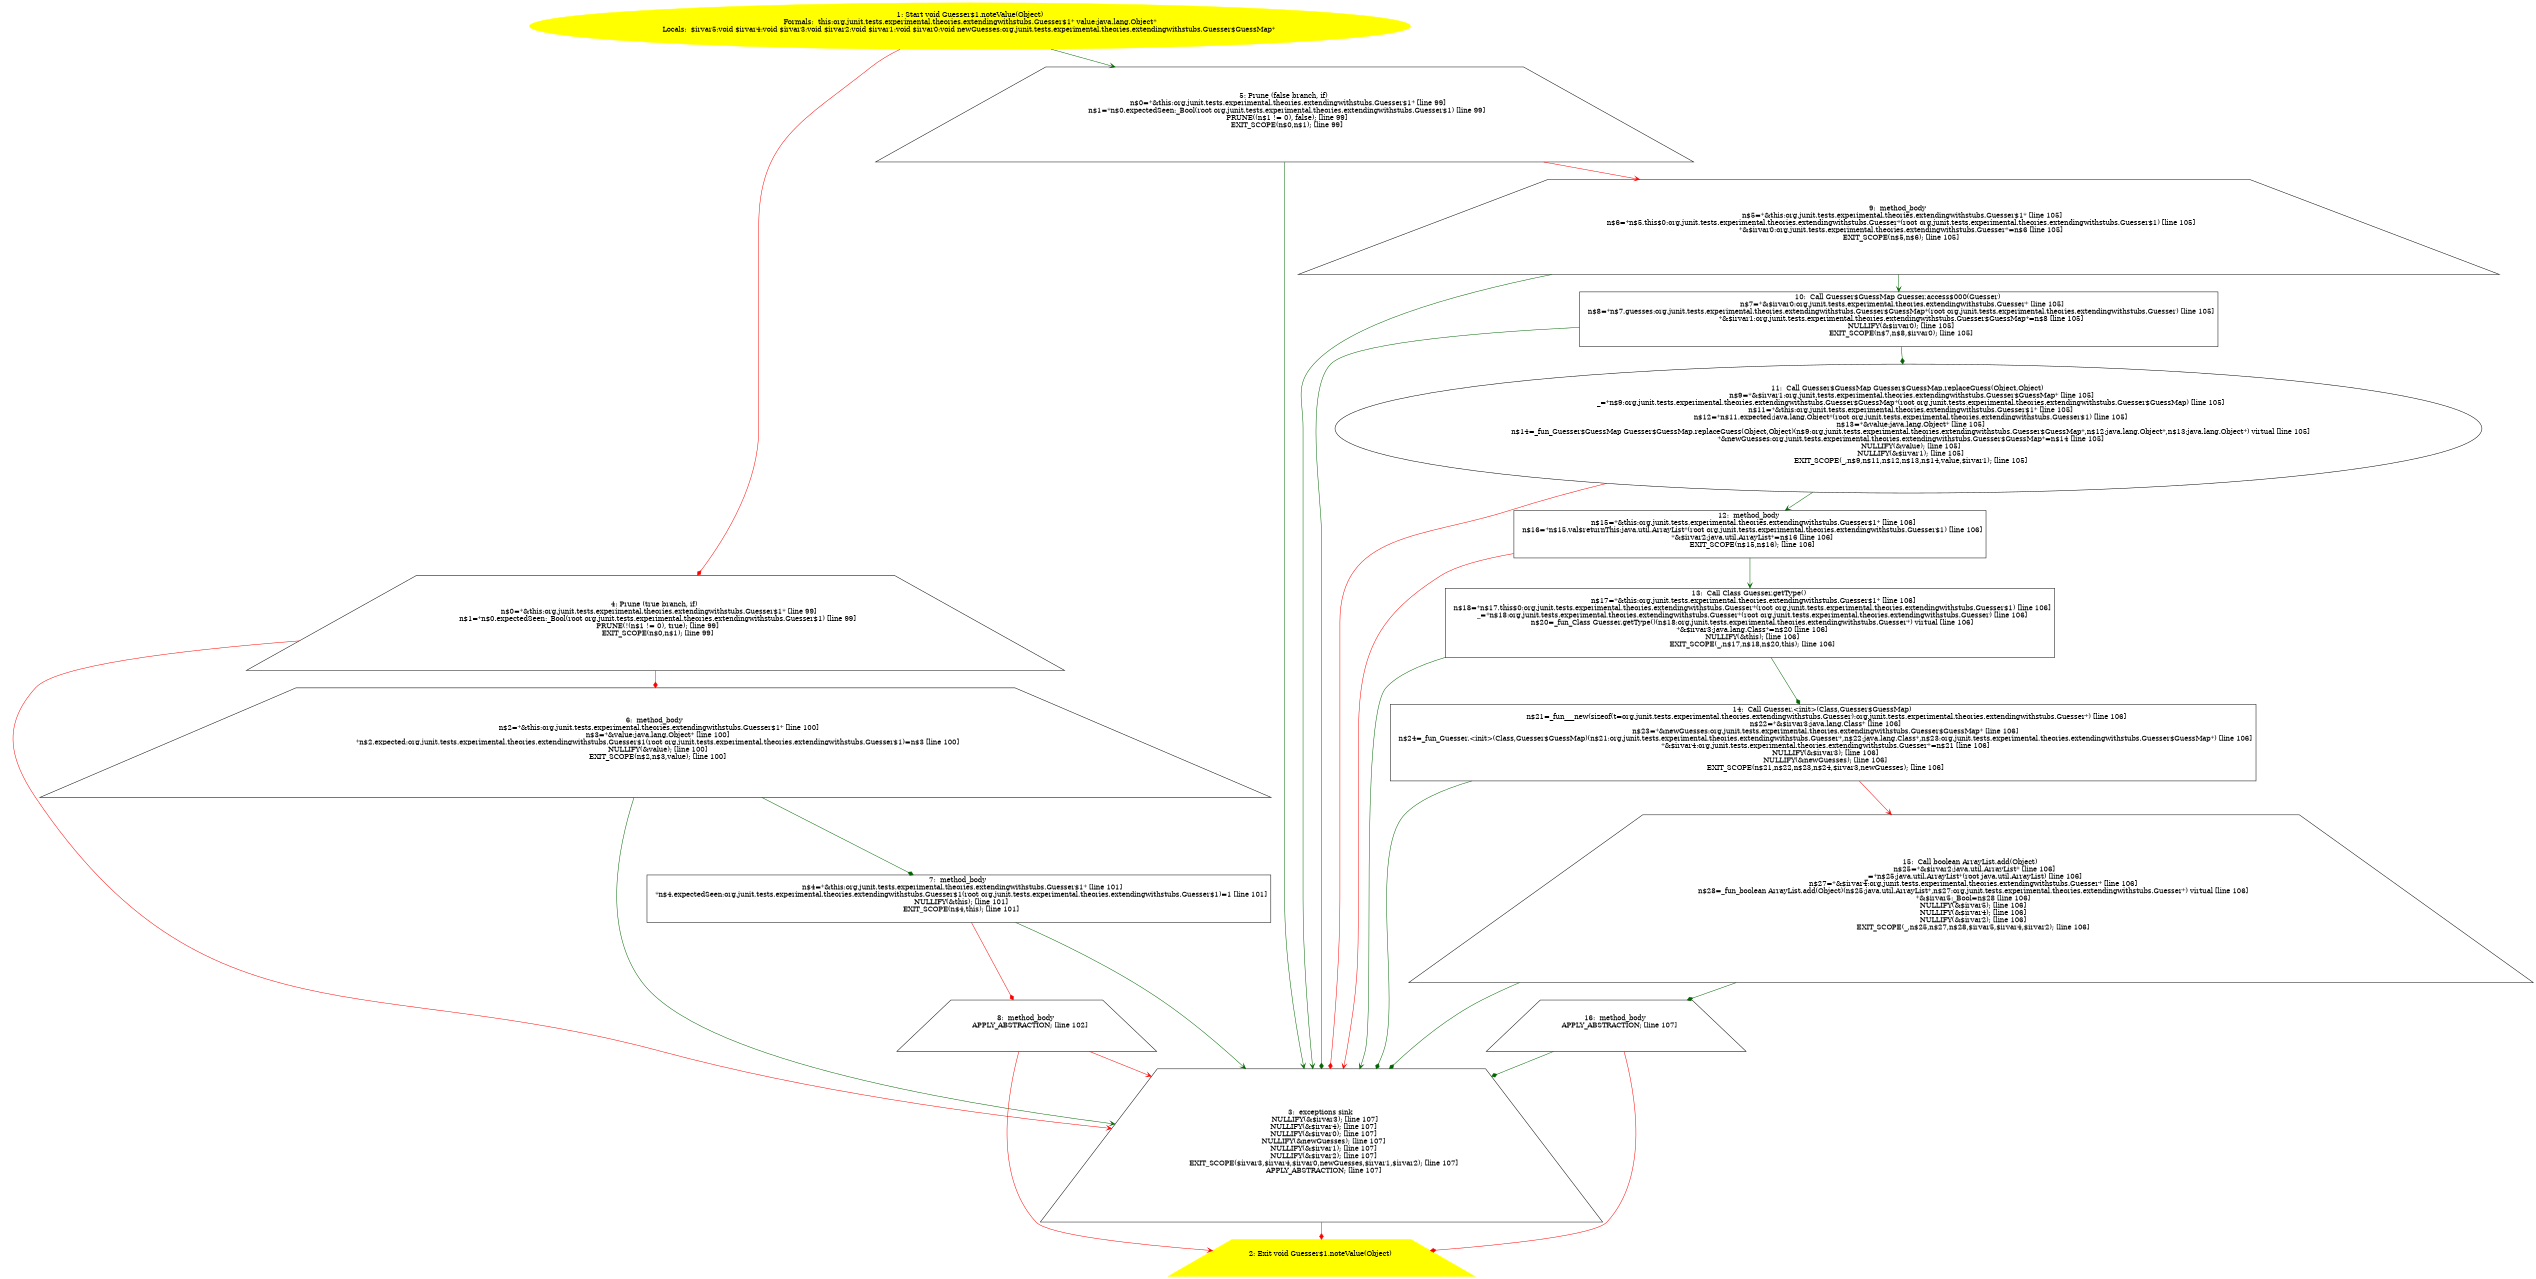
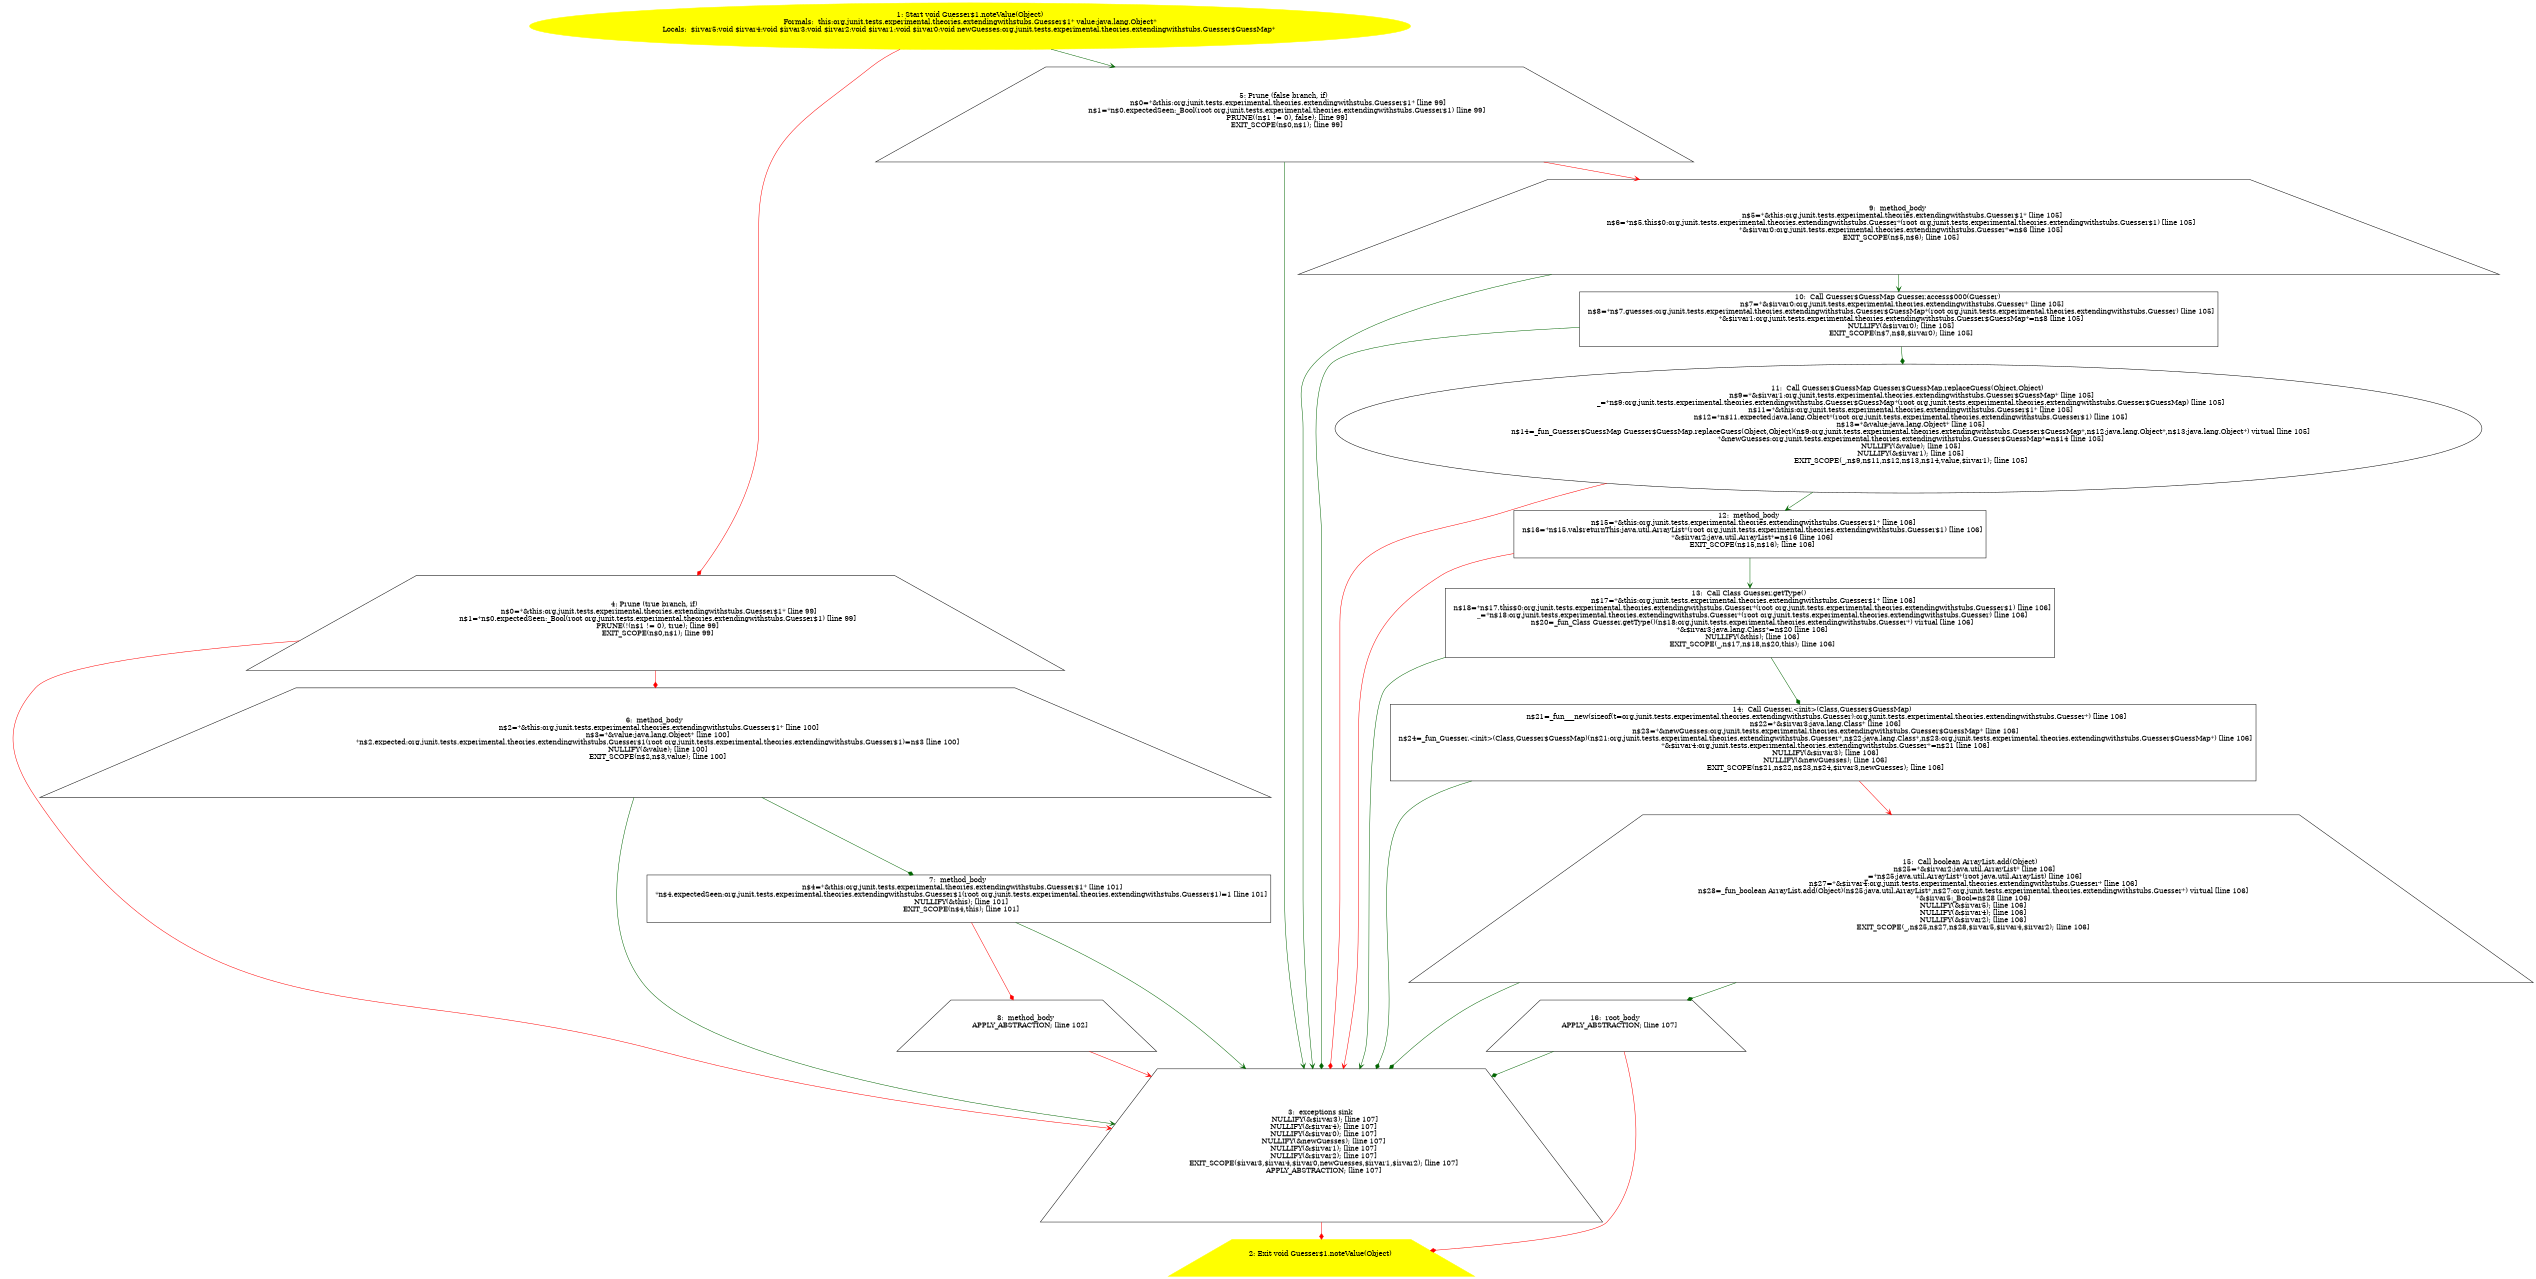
node "16:  method_body APPLY_ABSTRACTION; [line 107]": label "16:  method_body APPLY_ABSTRACTION; [line 107]" -> "16:  root_body APPLY_ABSTRACTION; [line 107]"
edge "8:  method_body APPLY_ABSTRACTION; [line 102]" -> "2: Exit void Guesser$1.noteValue(Object)": removed
